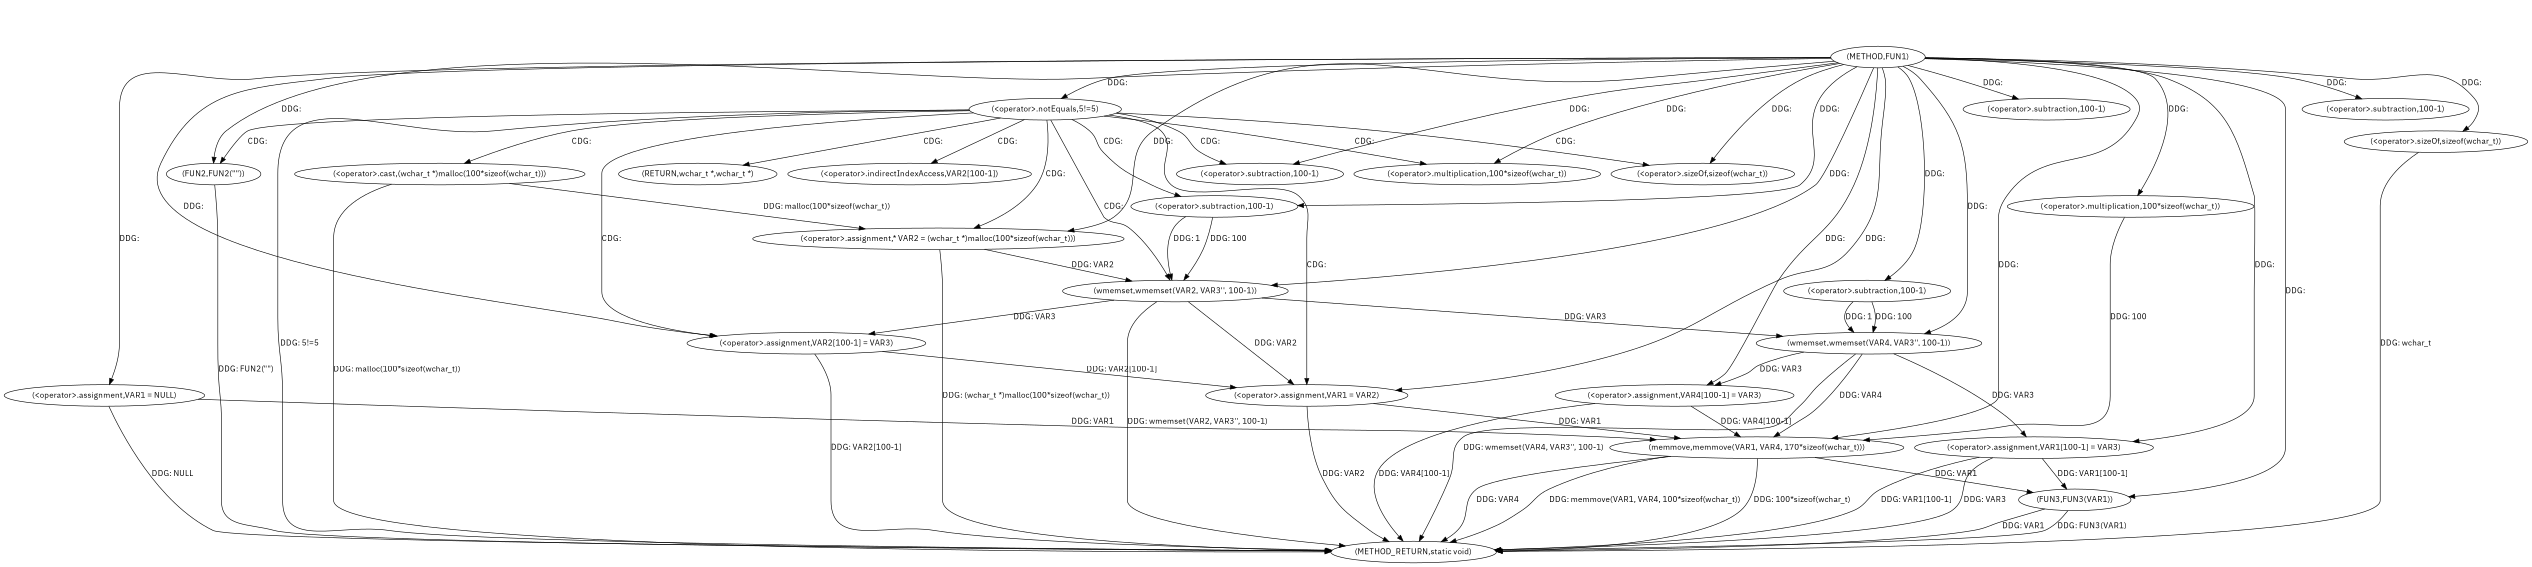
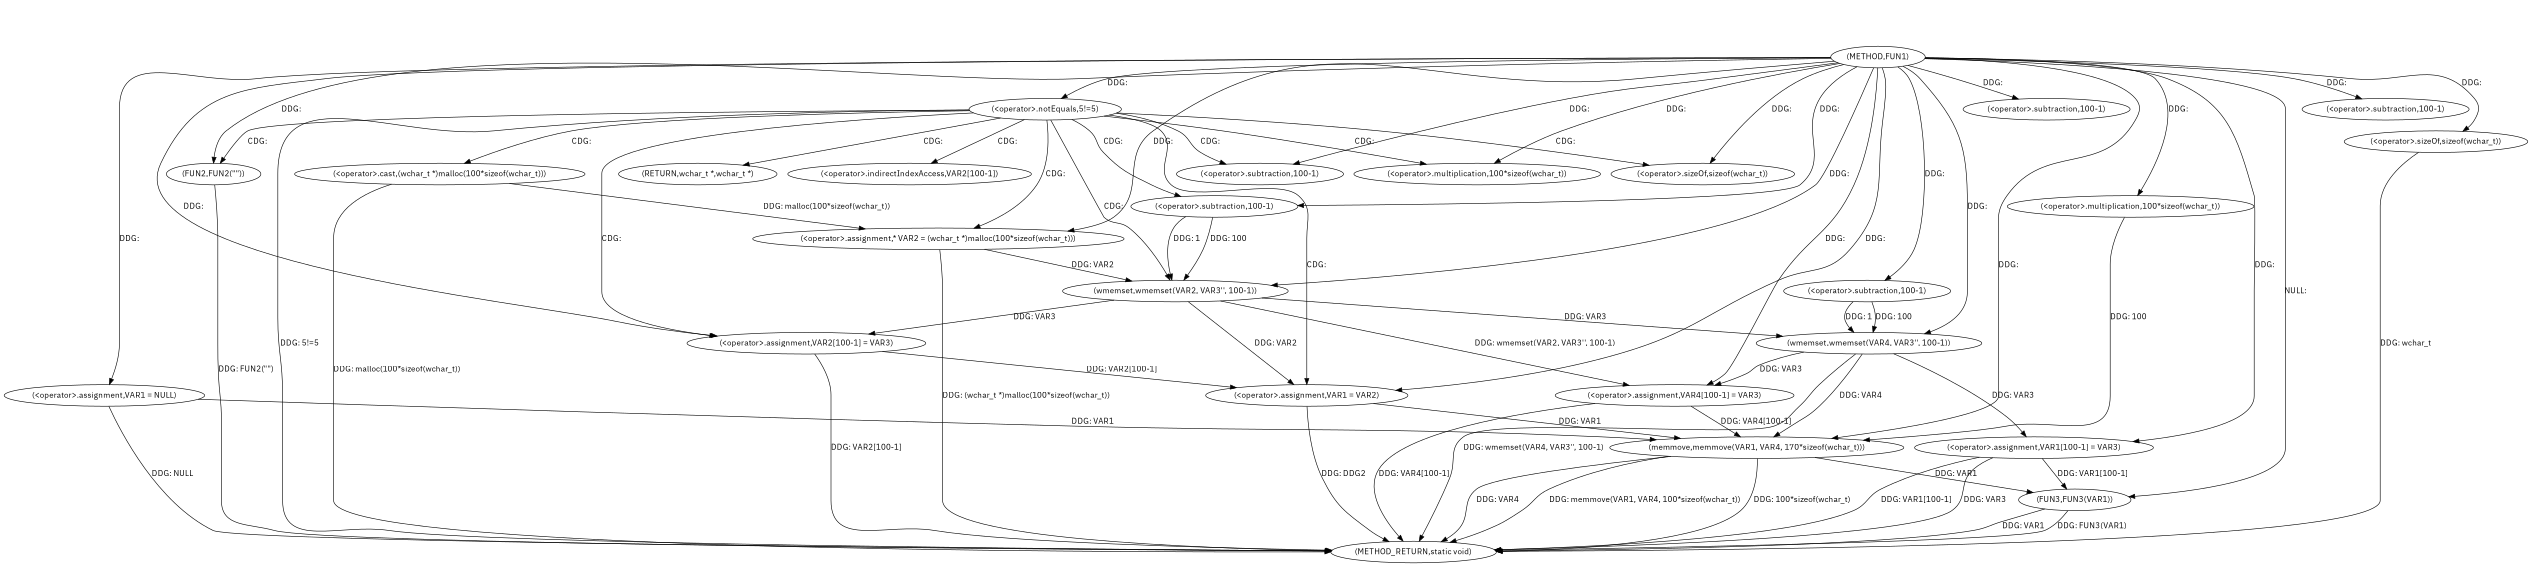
edge "(METHOD,FUN1)" -> "(FUN3,FUN3(VAR1))": label "DDG: " -> "NULL: "
edge "(<operator>.assignment,VAR1 = VAR2)" -> "(METHOD_RETURN,static void)": label "DDG: VAR2" -> "DDG: DDG2"
edge "(wmemset,wmemset(VAR2, VAR3'', 100-1))" -> "(METHOD_RETURN,static void)": now "(wmemset,wmemset(VAR2, VAR3'', 100-1))" -> "(<operator>.assignment,VAR4[100-1] = VAR3)"
